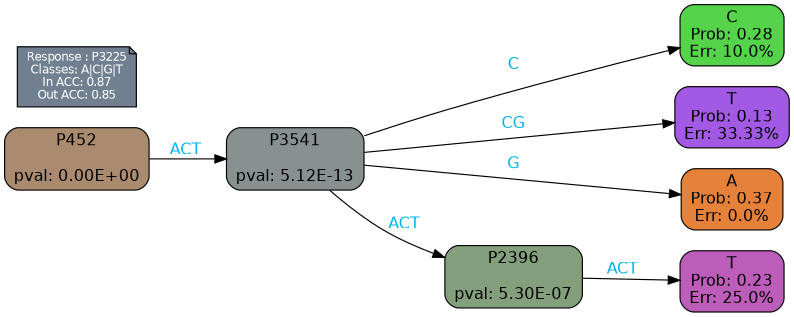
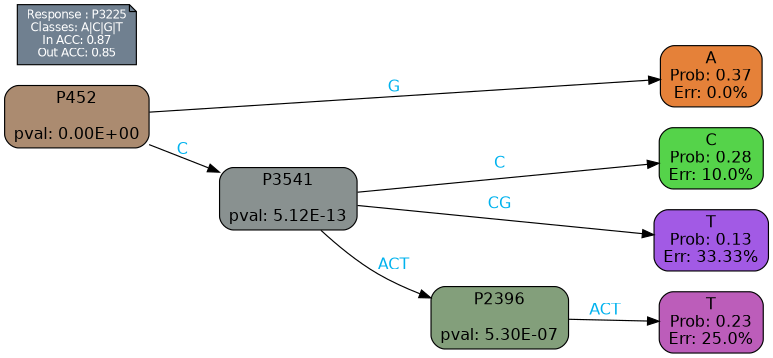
edge "P452 pval: 0.00E+00" -> "P3541 pval: 5.12E-13": label "ACT" -> "C"
edge "P3541 pval: 5.12E-13" -> "A Prob: 0.37 Err: 0.0%": now "P452 pval: 0.00E+00" -> "A Prob: 0.37 Err: 0.0%"
